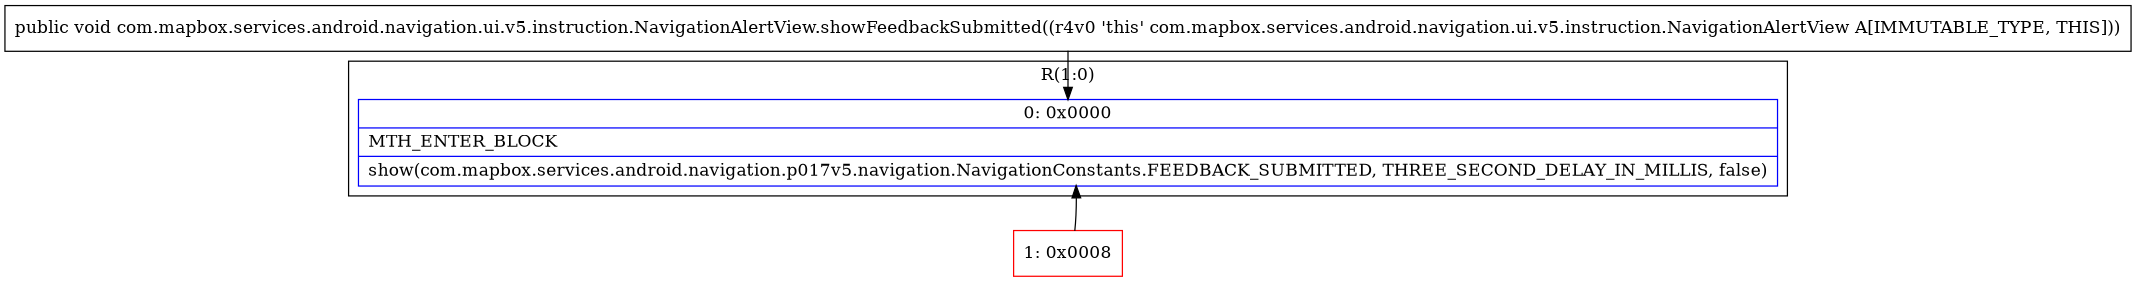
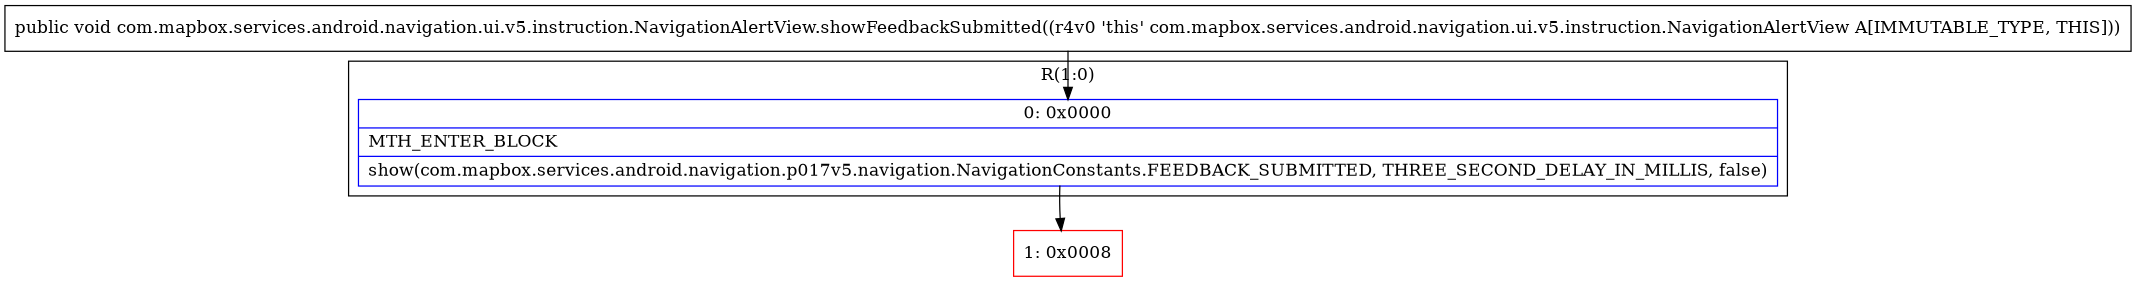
edge "1: 0x0008" -> "0: 0x0000": reversed
